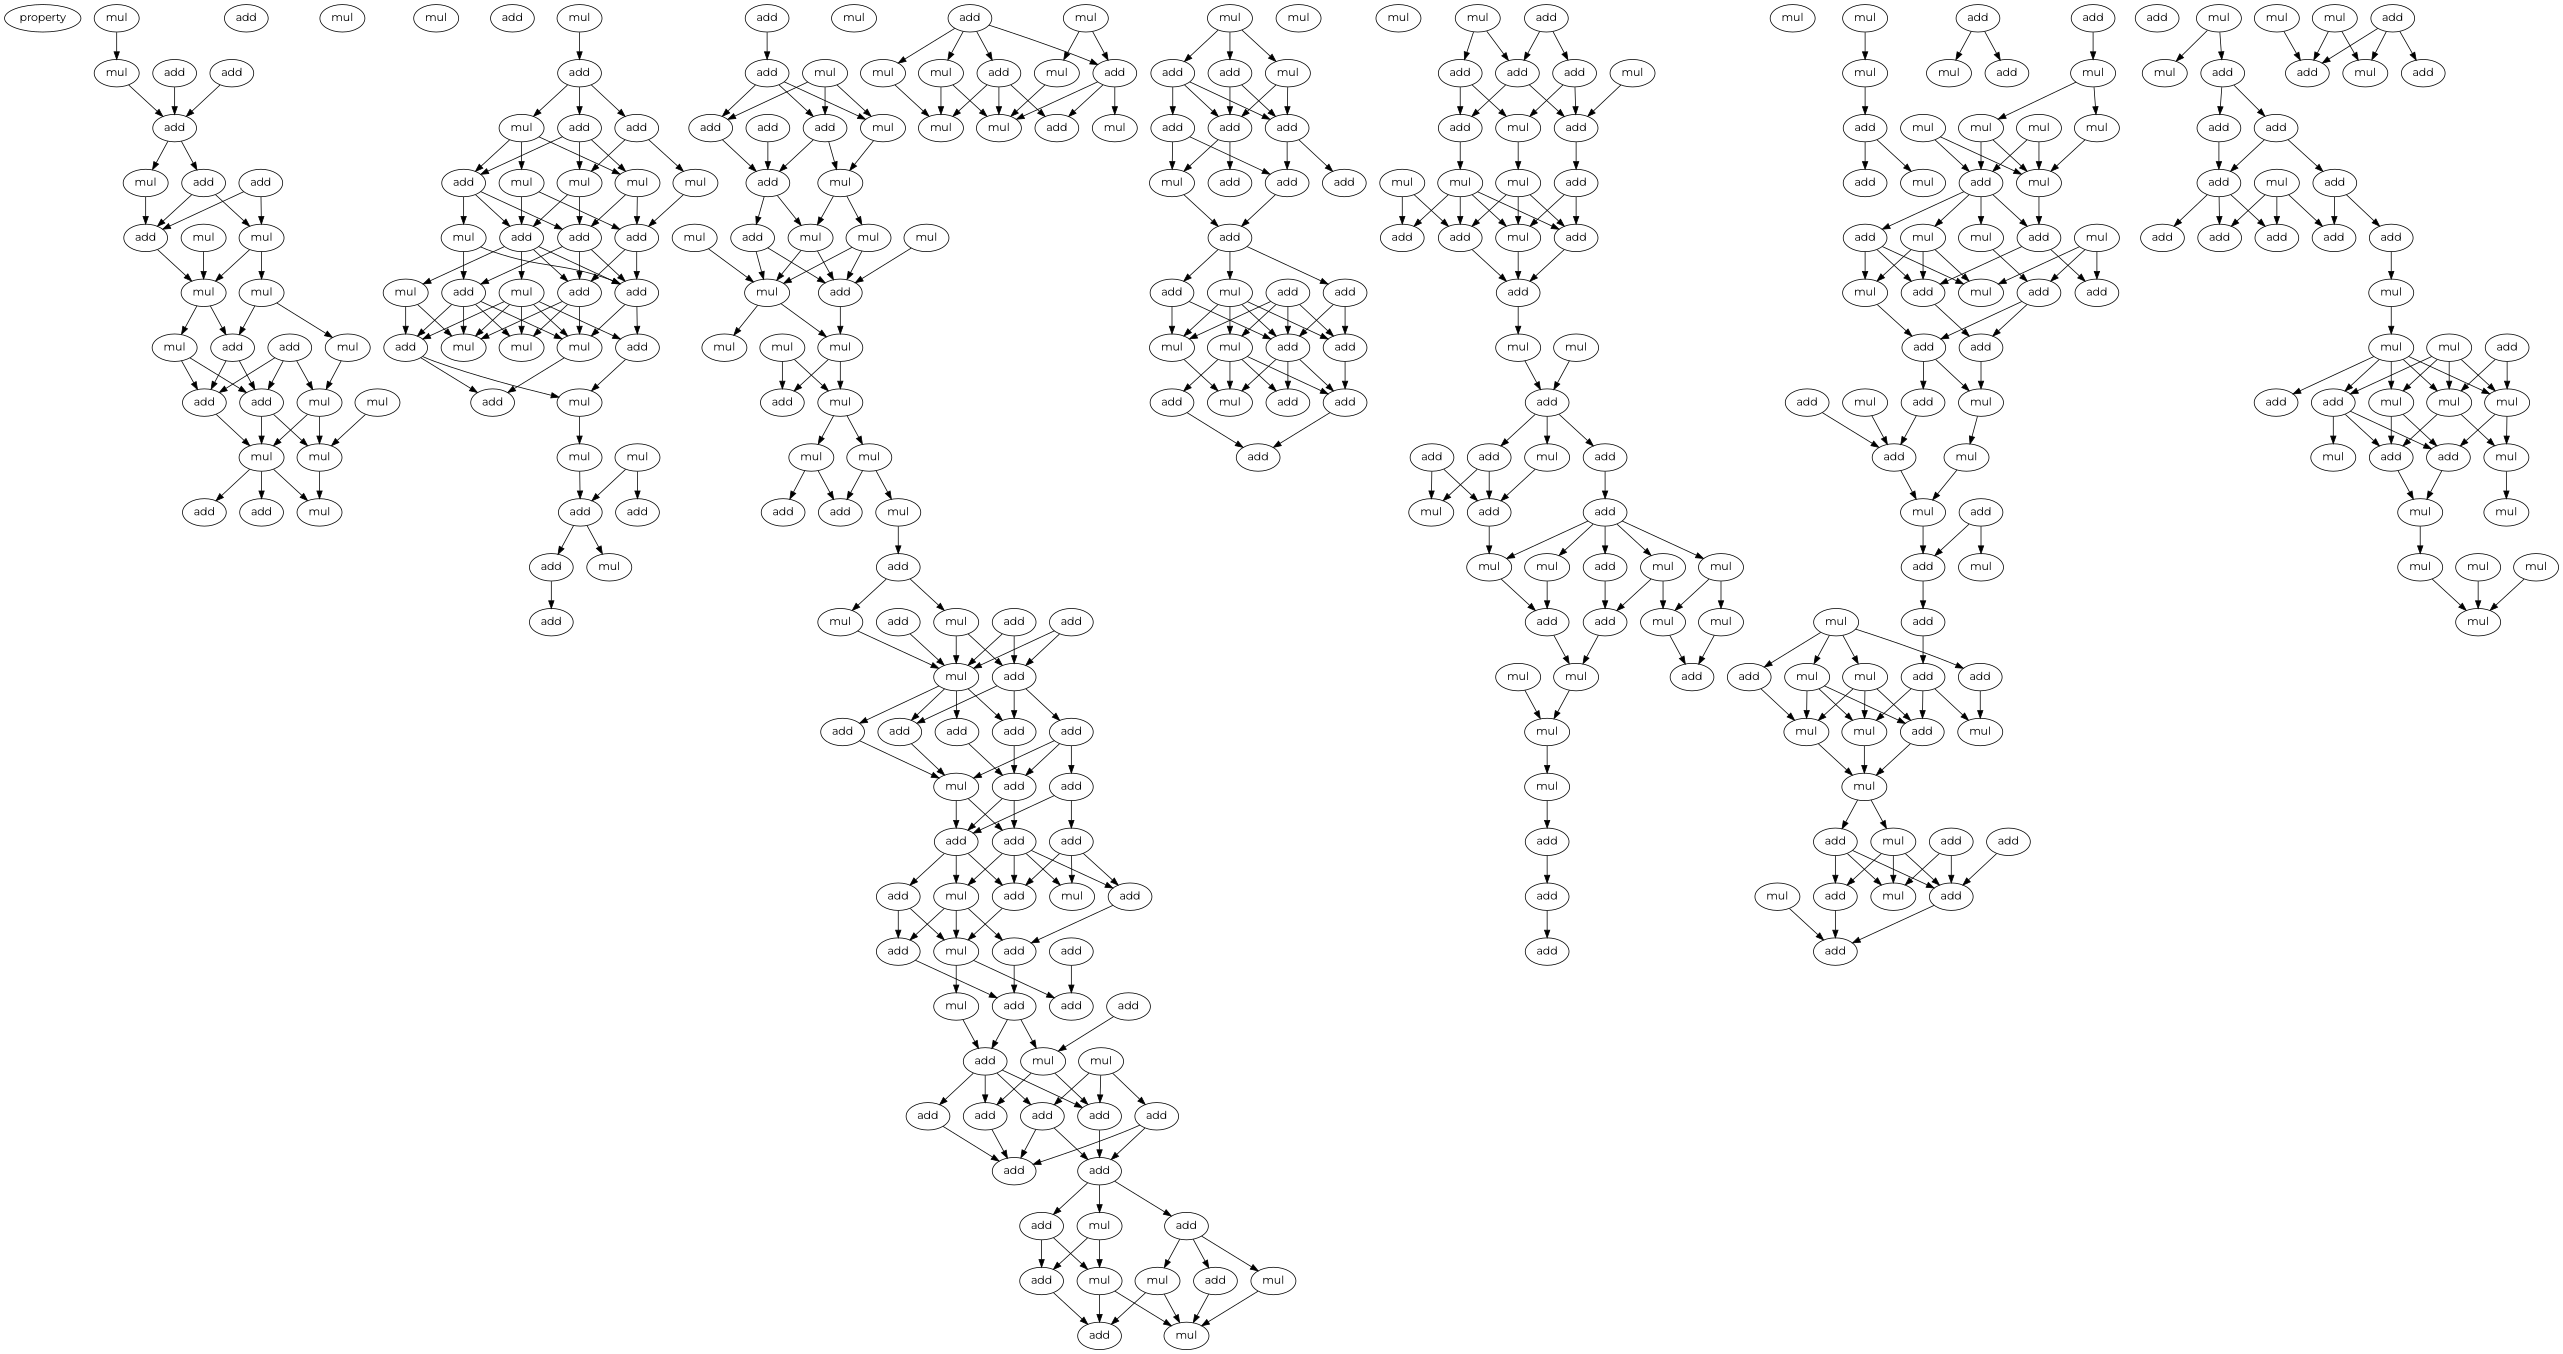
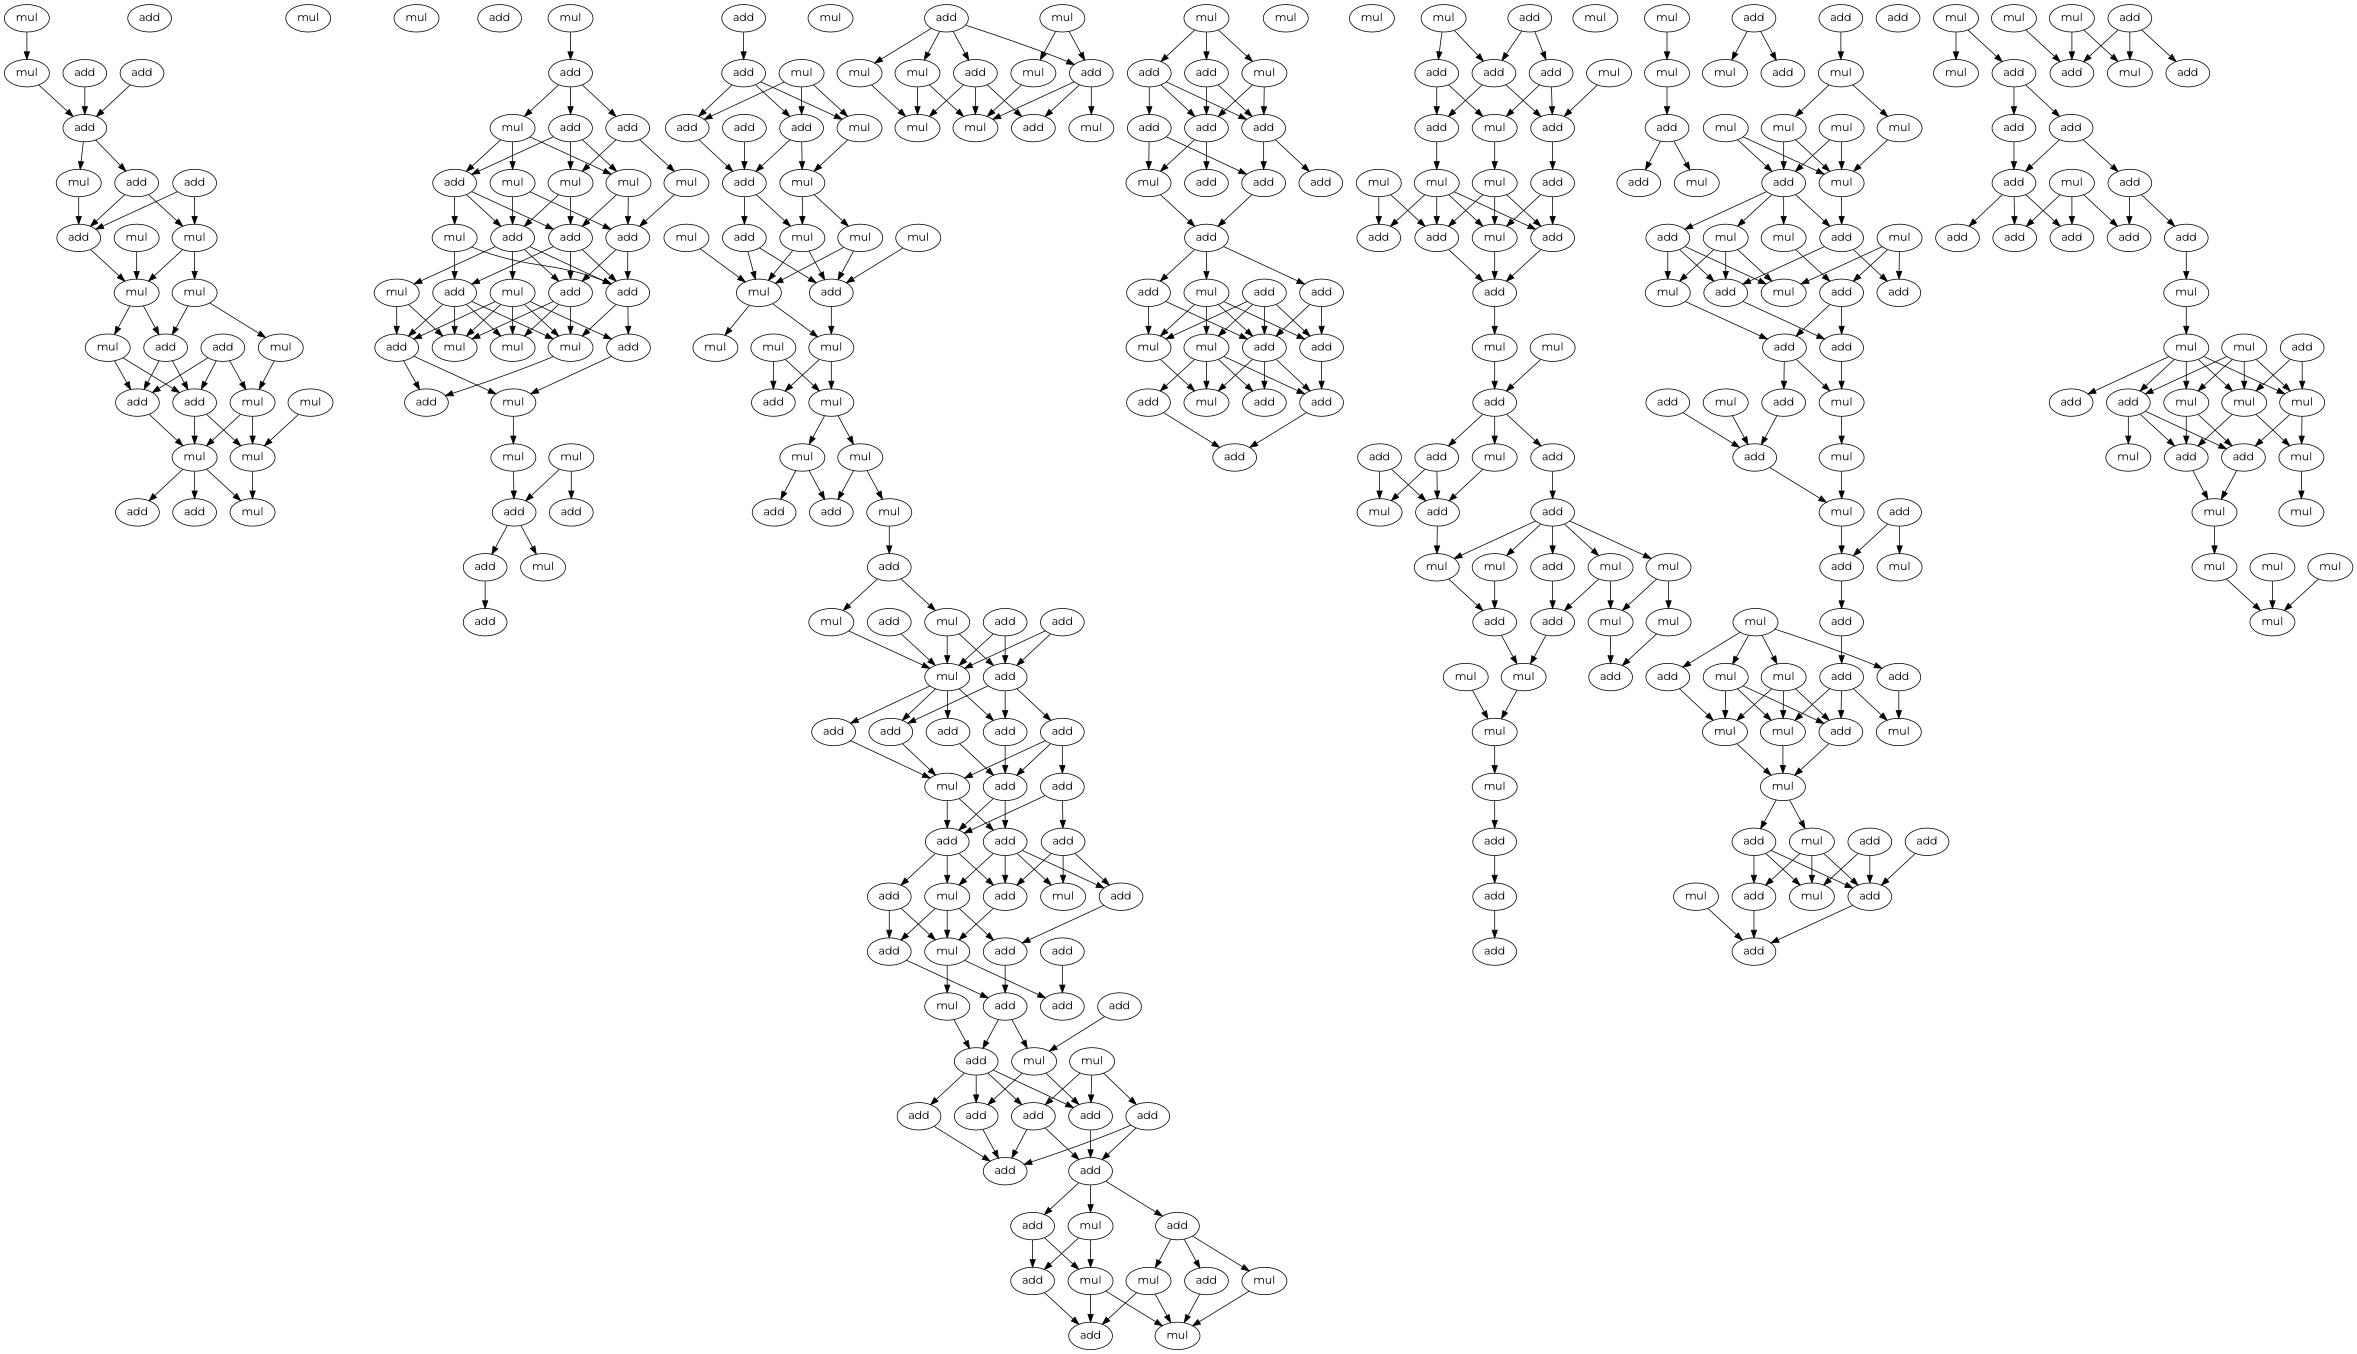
node "property": removed
